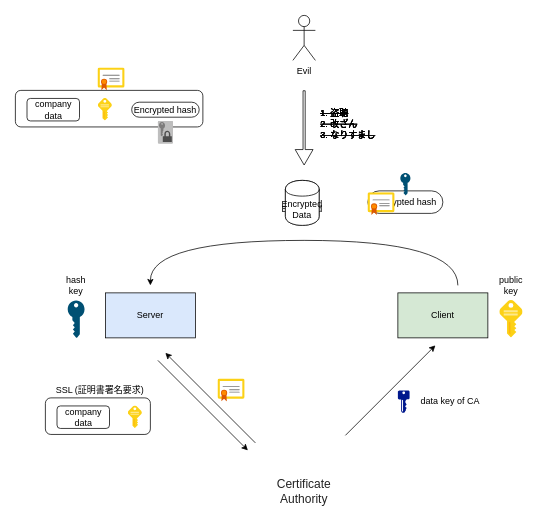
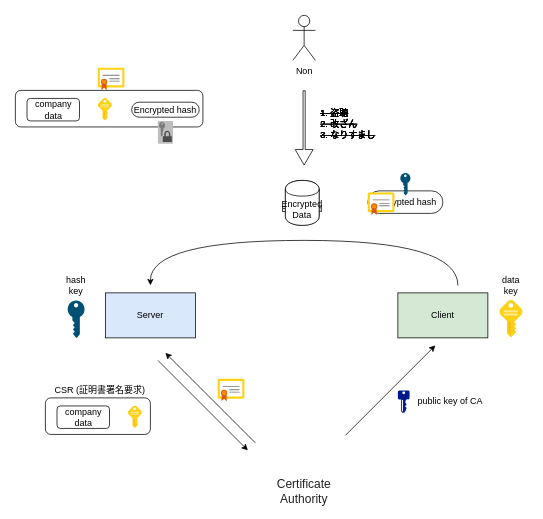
node "Evil": label "Evil" -> "Non"
node "public key": label "public key" -> "data key"
node "SSL (証明書署名要求)": label "SSL (証明書署名要求)" -> "CSR (証明書署名要求)"
node "data key of CA": label "data key of CA" -> "public key of CA"
